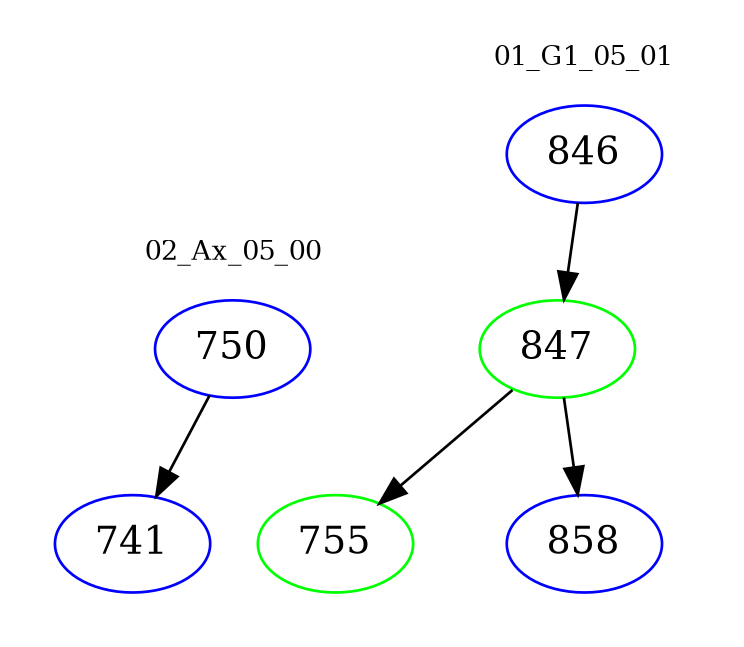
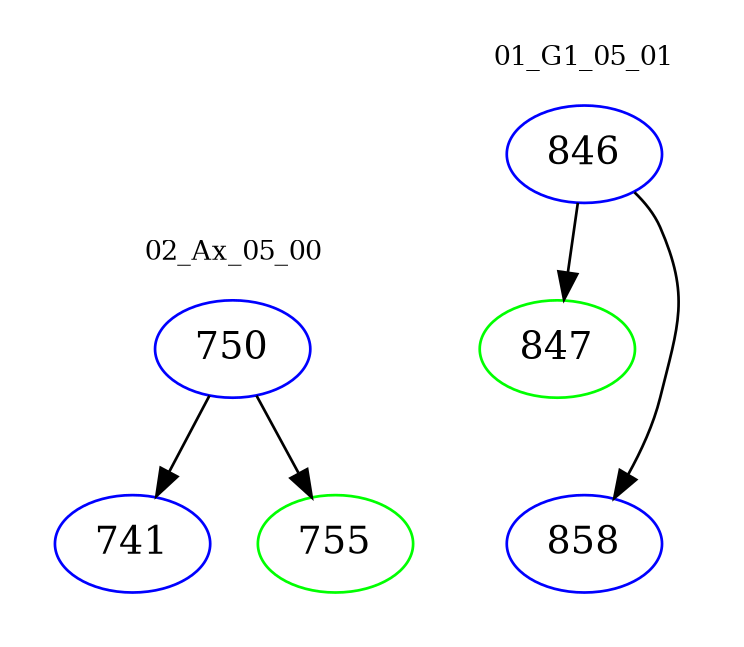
edge "847" -> "755": now "750" -> "755"
edge "847" -> "858": now "846" -> "858"
